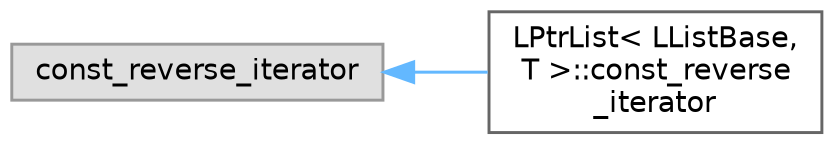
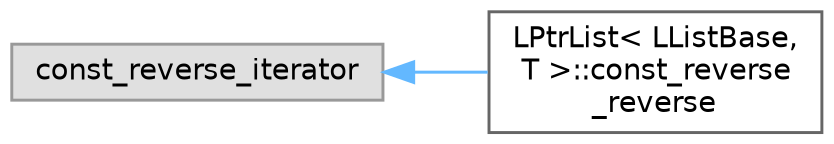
node "LPtrList< LListBase, T >::const_reverse _iterator": label "LPtrList< LListBase, T >::const_reverse _iterator" -> "LPtrList< LListBase, T >::const_reverse _reverse"
